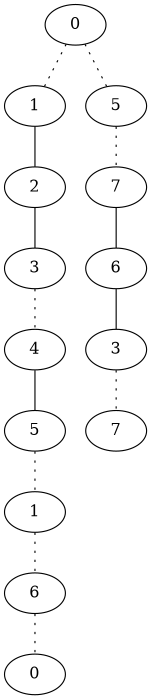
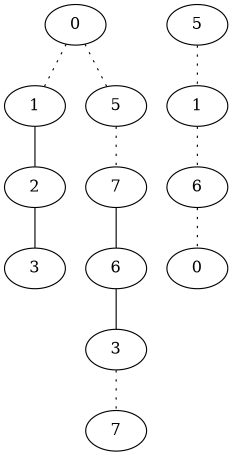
node "4": removed
